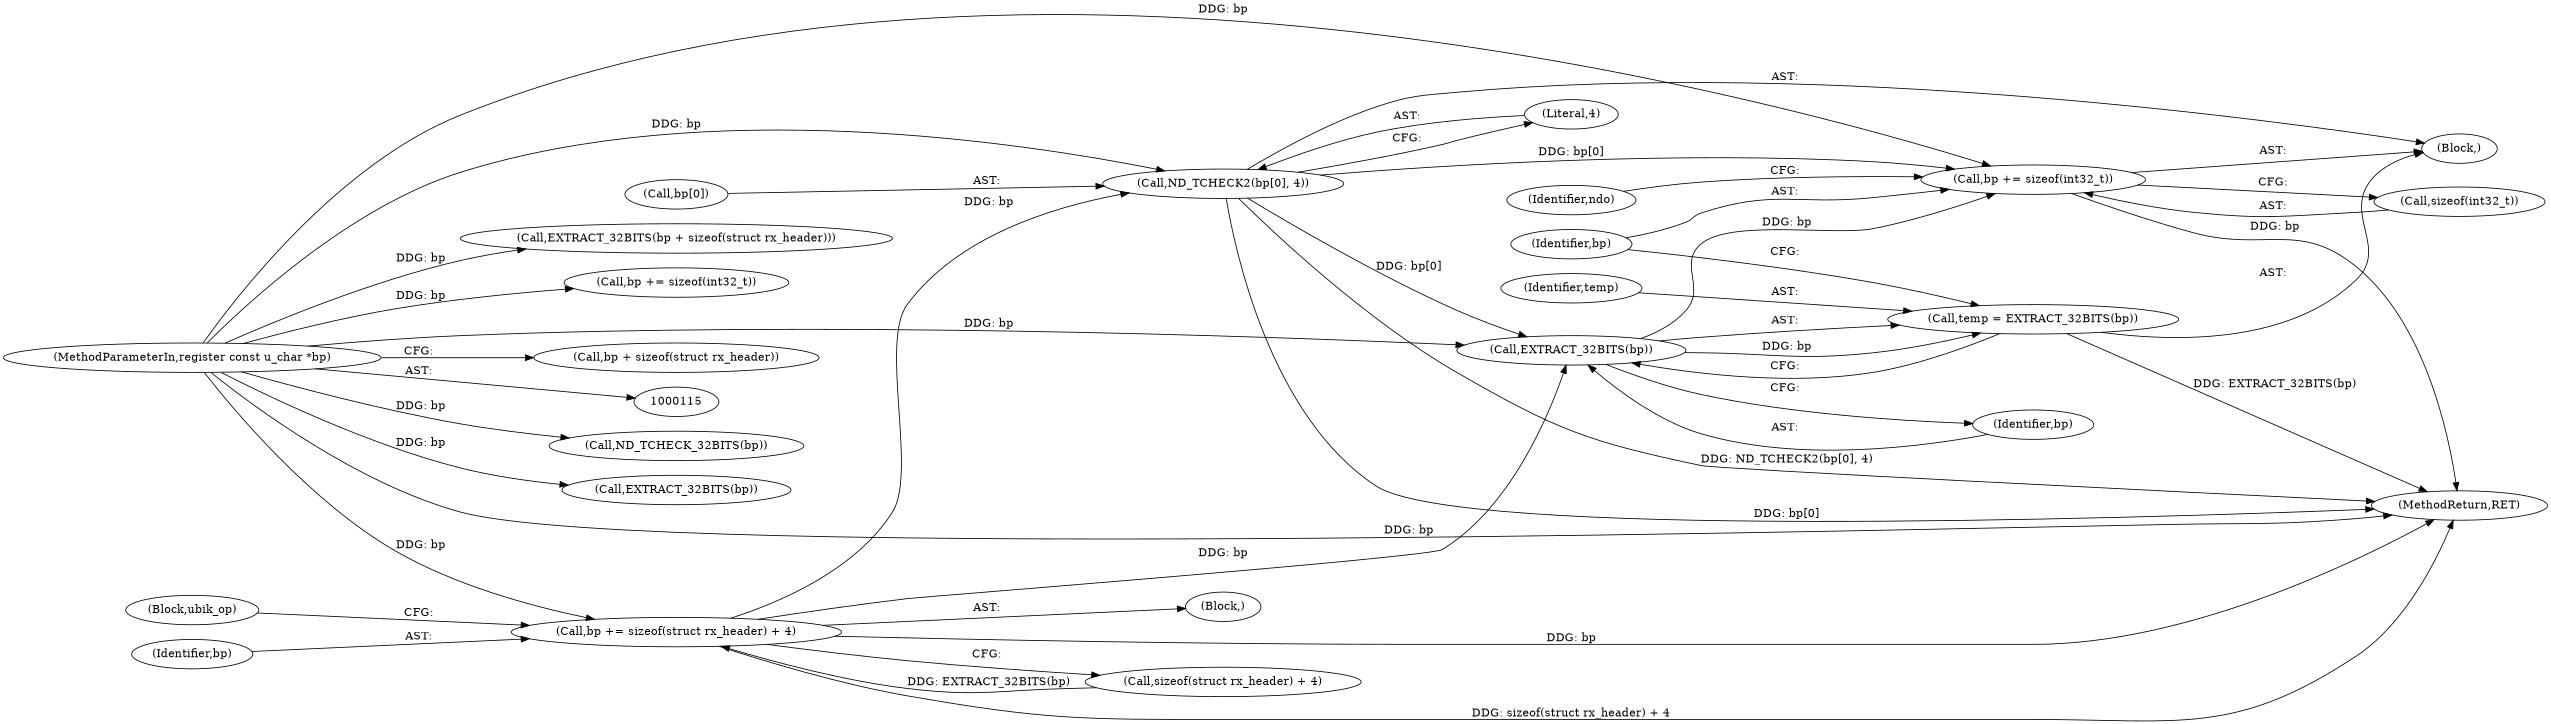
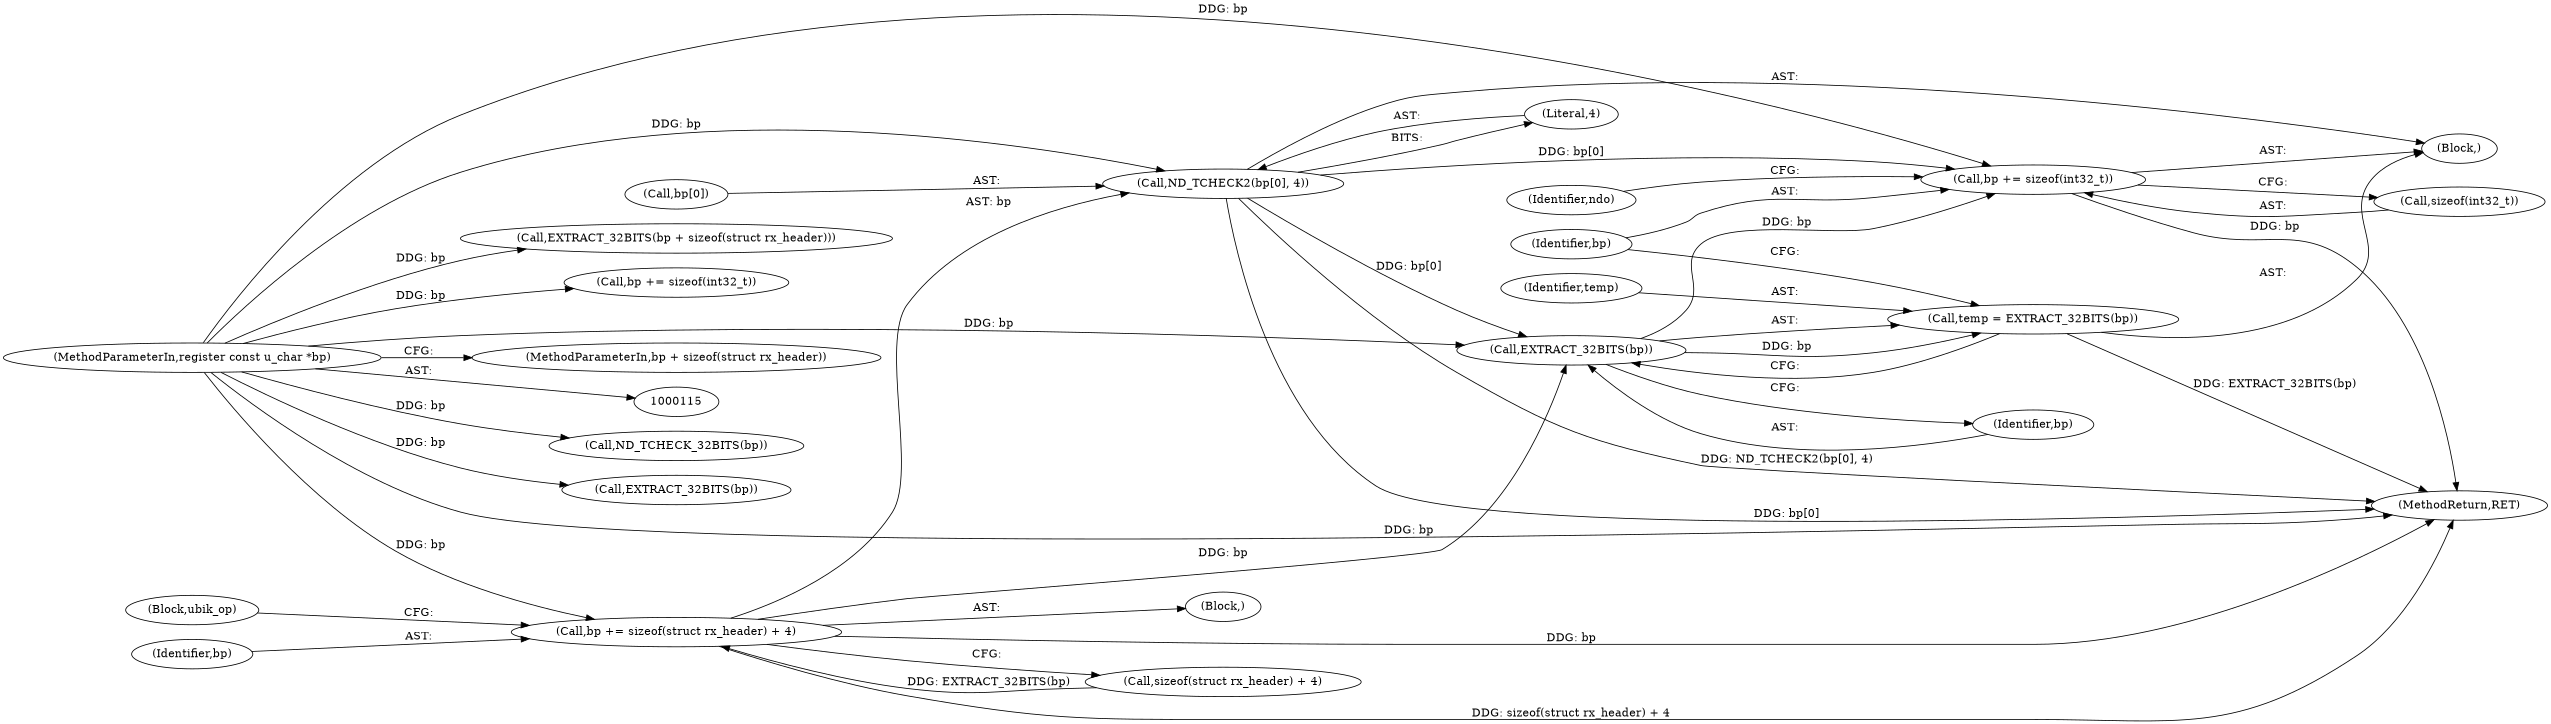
edge "(Call,ND_TCHECK2(bp[0], 4))" -> "(Literal,4)": label "CFG: " -> "BITS: "
edge "(Call,bp += sizeof(struct rx_header) + 4)" -> "(Call,ND_TCHECK2(bp[0], 4))": label "DDG: bp" -> "AST: bp"
node "(Call,bp + sizeof(struct rx_header))": label "(Call,bp + sizeof(struct rx_header))" -> "(MethodParameterIn,bp + sizeof(struct rx_header))"
